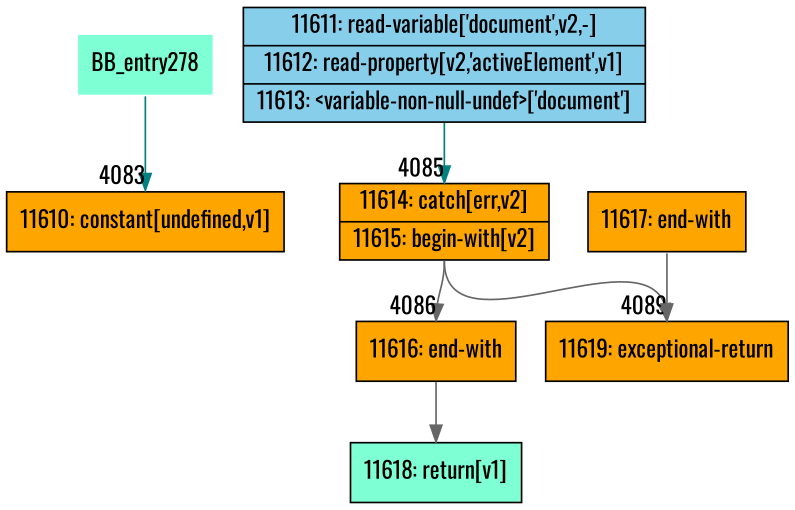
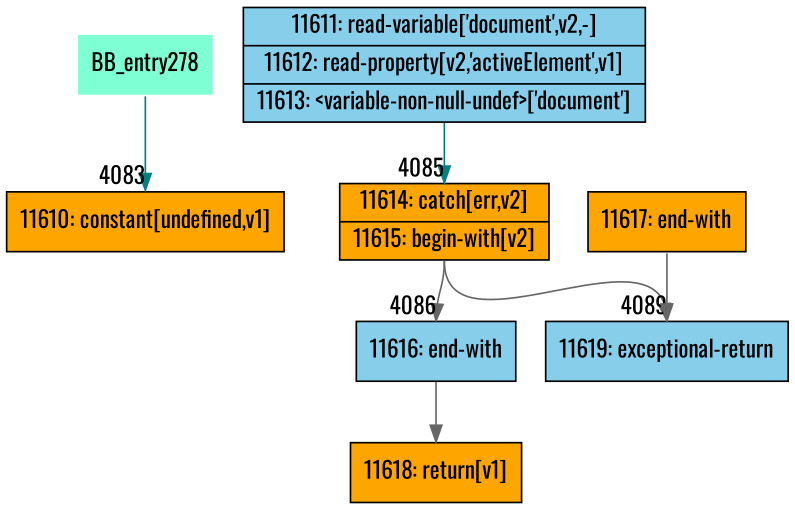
node "11616: end-with": fillcolor orange -> skyblue
node "11619: exceptional-return": fillcolor orange -> skyblue
node "11618: return[v1]": fillcolor aquamarine -> orange
